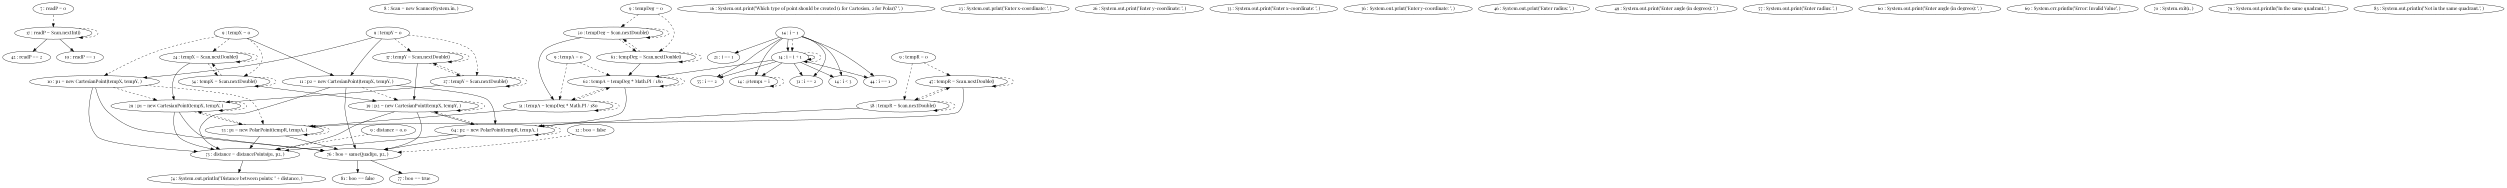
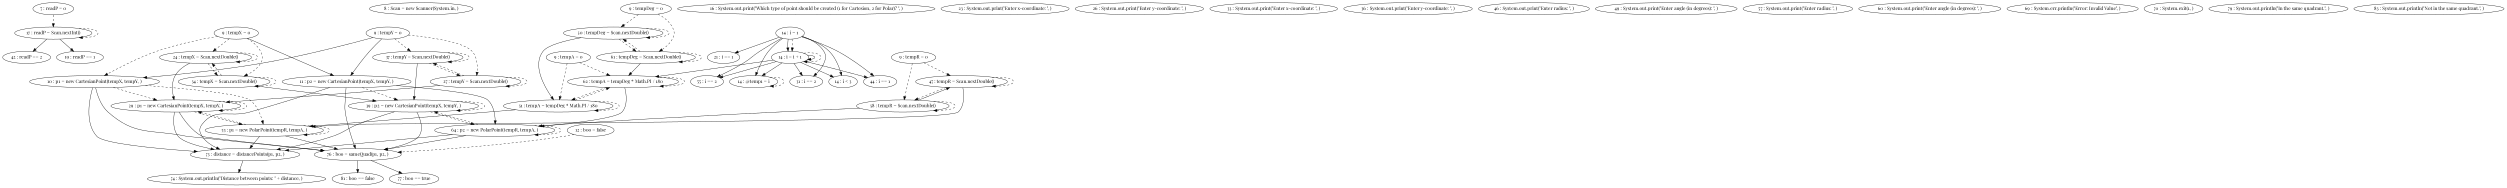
edge "58 : tempR = Scan.nextDouble()" -> "47 : tempR = Scan.nextDouble()": style dashed -> solid
edge "39 : p2 = new CartesianPoint(tempX, tempY, )" -> "64 : p2 = new PolarPoint(tempR, tempA, )": style solid -> dashed
node "9 : distance = 0.0": removed
